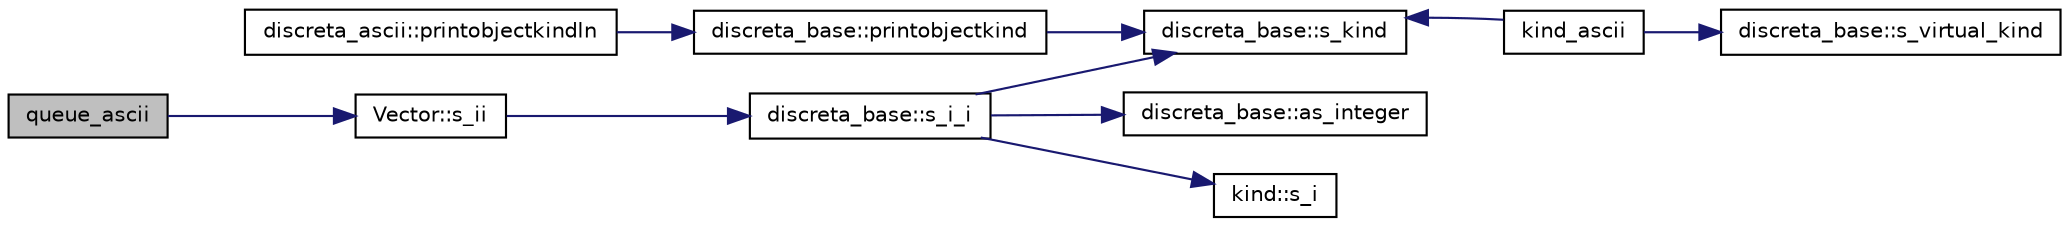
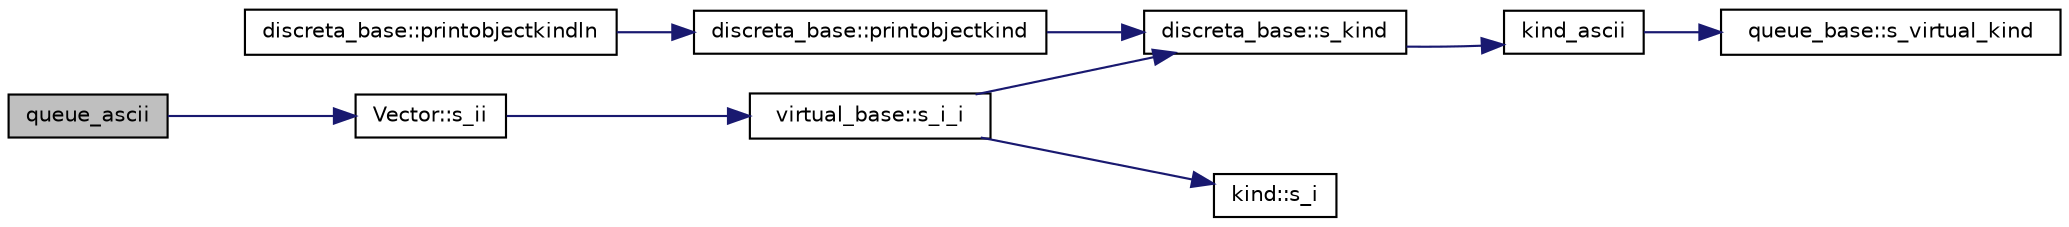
edge "kind_ascii" -> "discreta_base::s_kind": reversed
node "discreta_ascii::printobjectkindln": label "discreta_ascii::printobjectkindln" -> "discreta_base::printobjectkindln"
node "discreta_base::s_virtual_kind": label "discreta_base::s_virtual_kind" -> "queue_base::s_virtual_kind"
node "discreta_base::as_integer": removed
node "discreta_base::s_i_i": label "discreta_base::s_i_i" -> "virtual_base::s_i_i"
